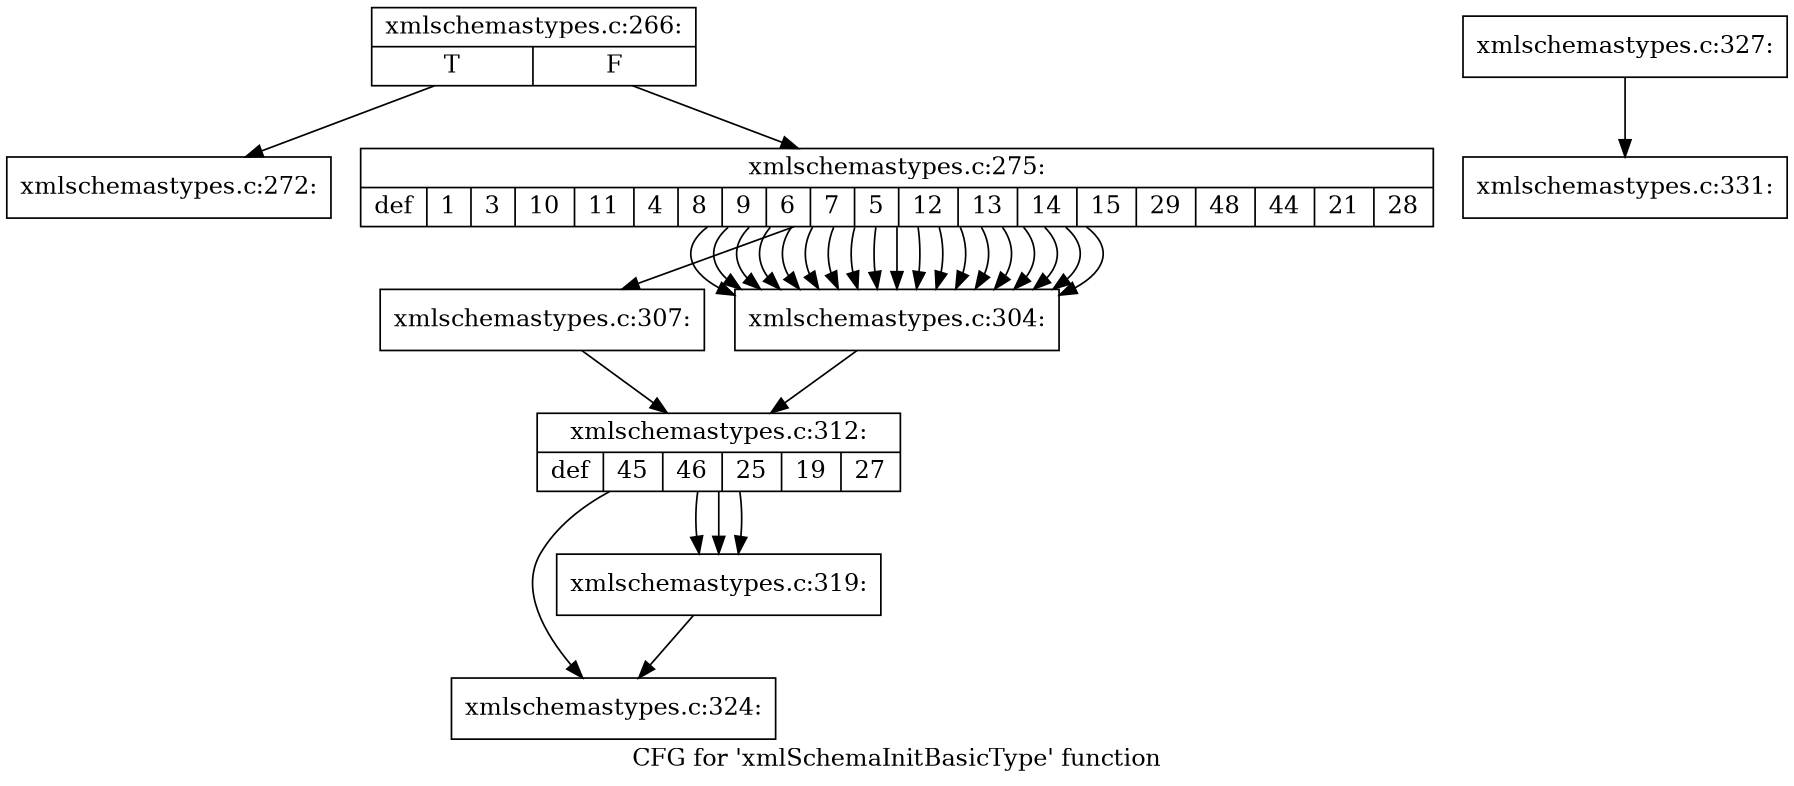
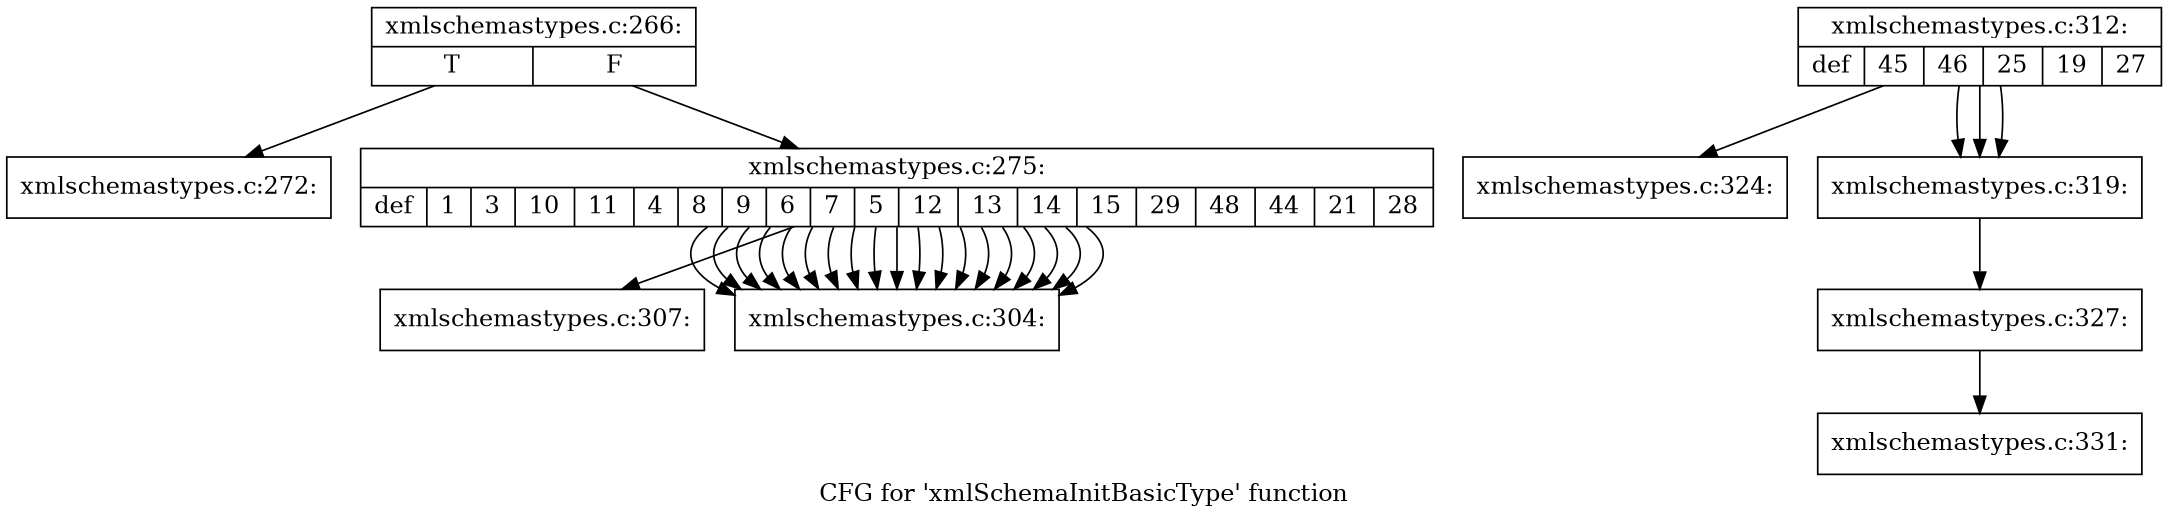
edge "xmlschemastypes.c:307:" -> "xmlschemastypes.c:312:": removed
edge "xmlschemastypes.c:304:" -> "xmlschemastypes.c:312:": removed
edge "xmlschemastypes.c:319:" -> "xmlschemastypes.c:324:": now "xmlschemastypes.c:319:" -> "xmlschemastypes.c:327:"
